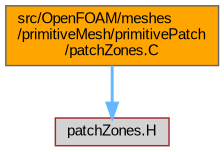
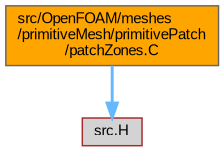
node "patchZones.H": label "patchZones.H" -> "src.H"
